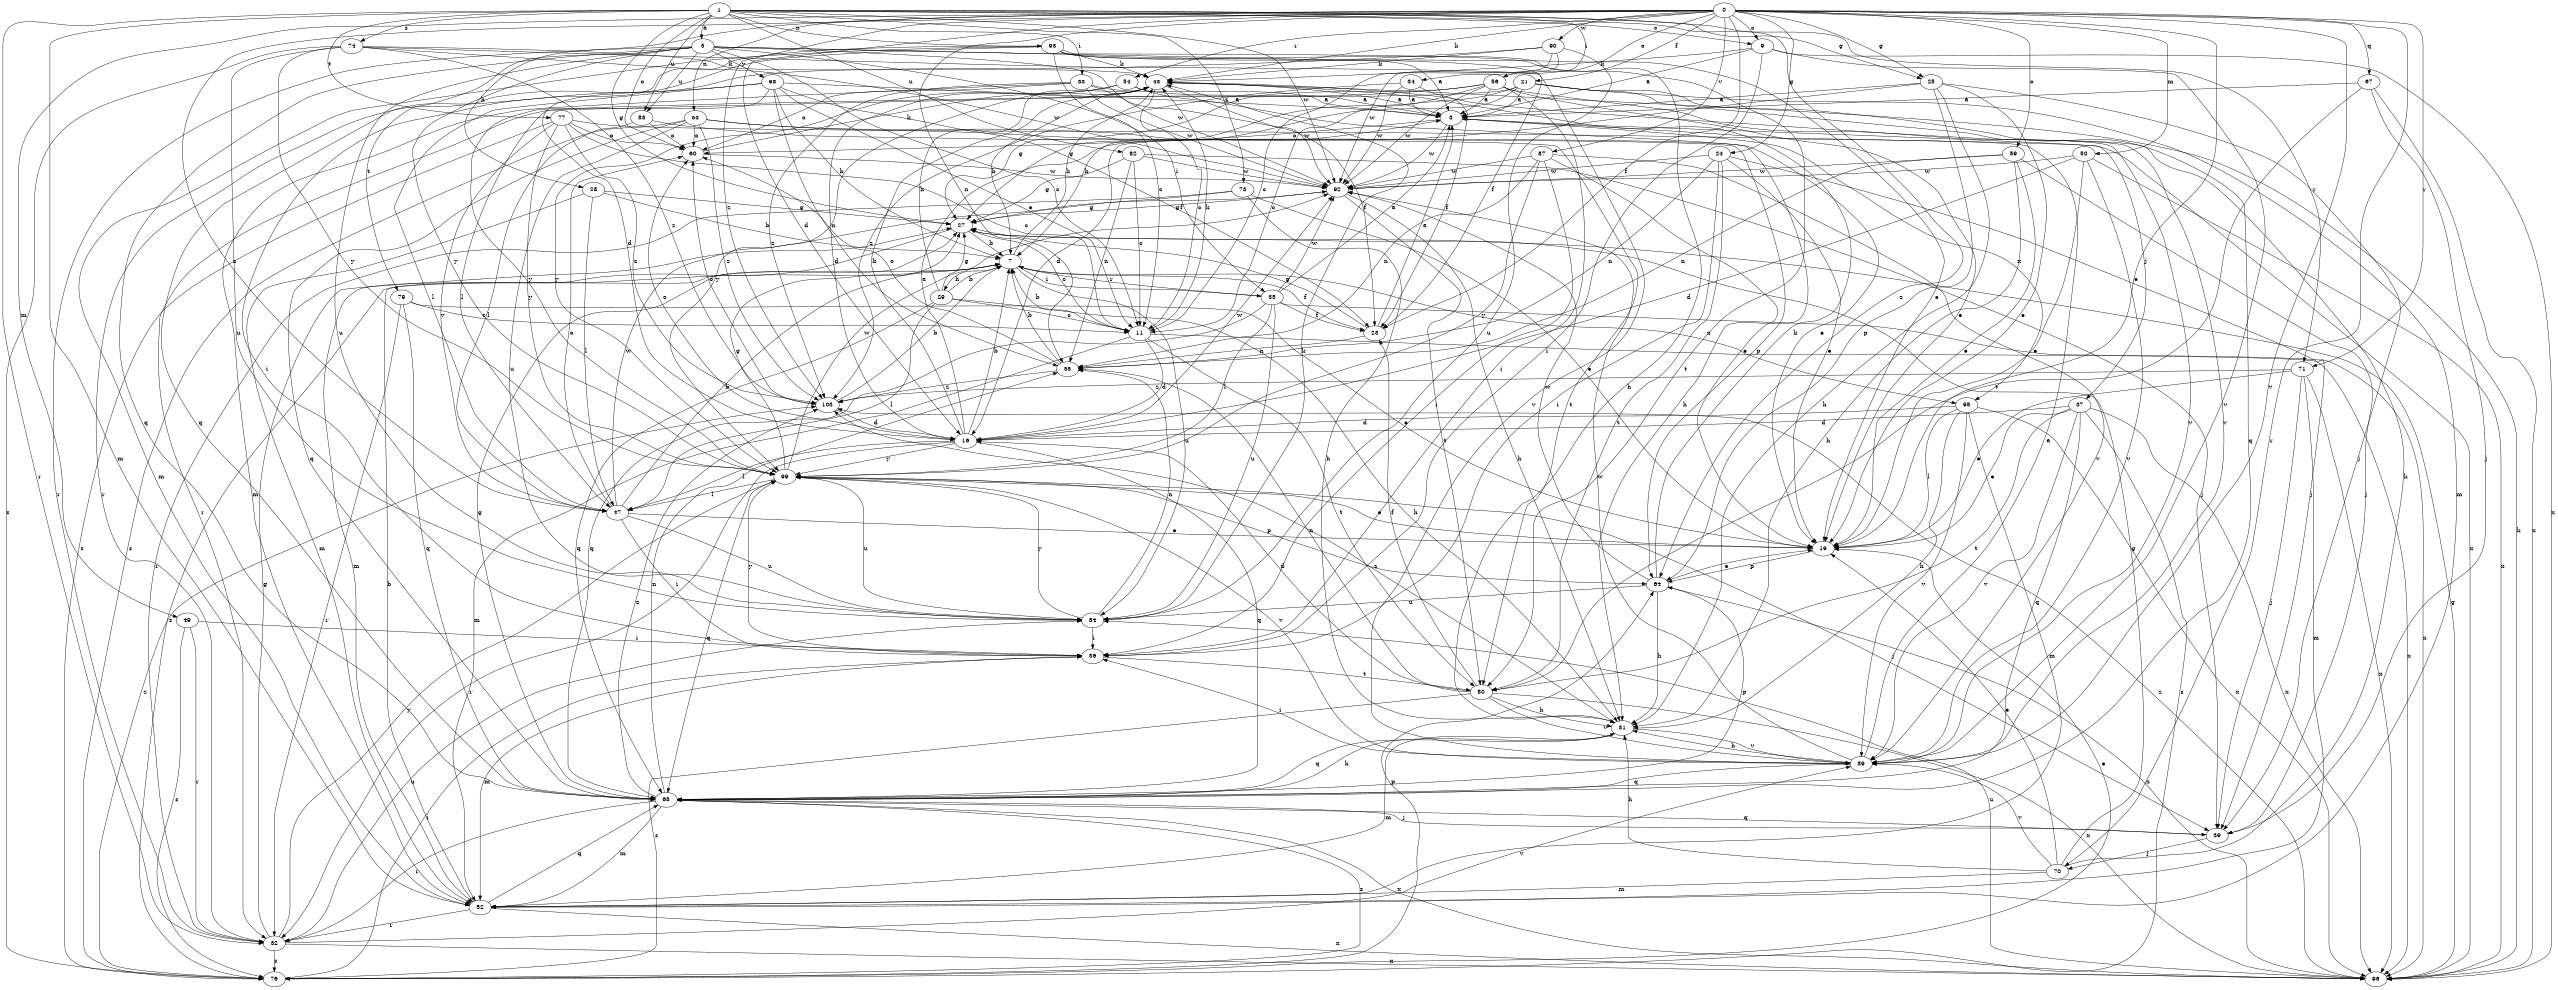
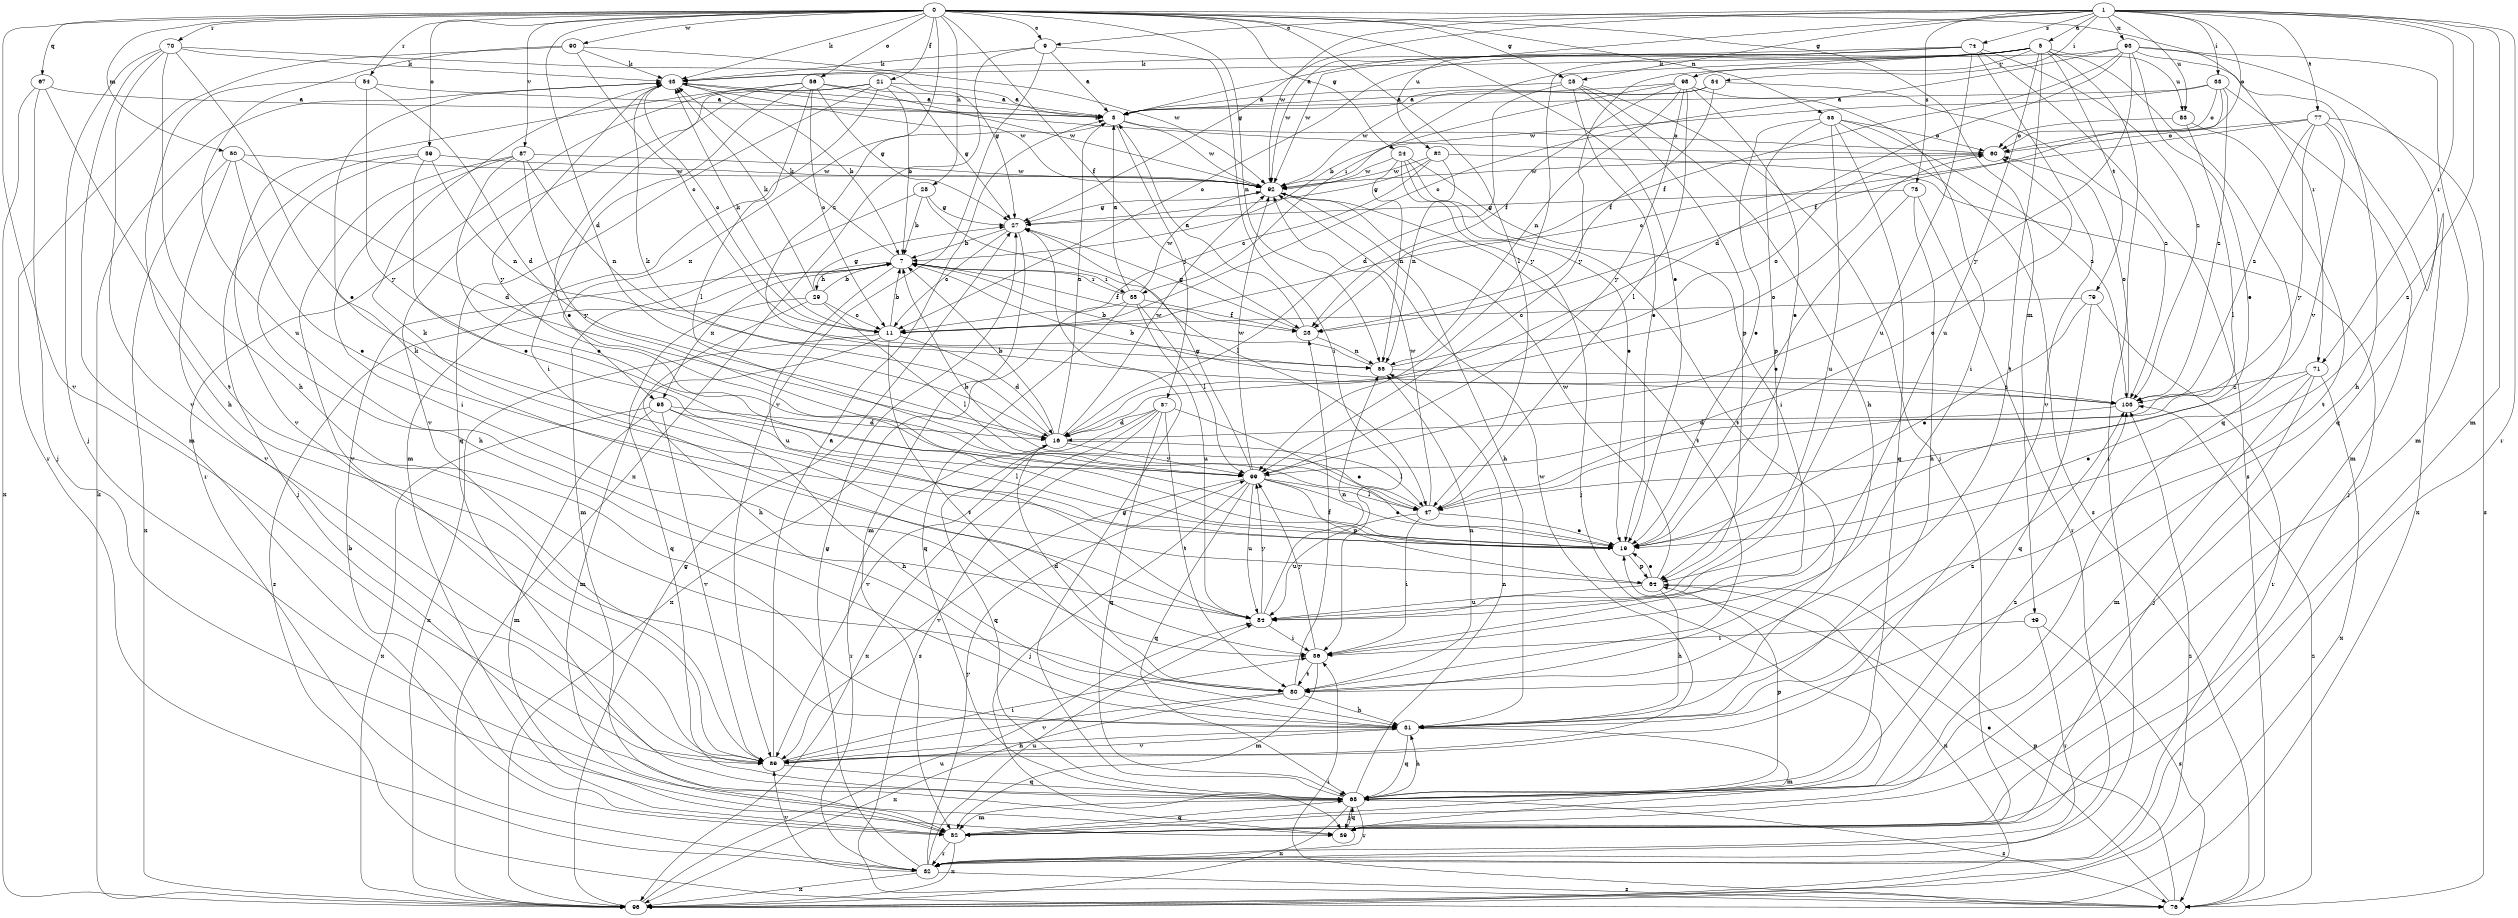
edge "98" -> "11": now "98" -> "19"
edge "0" -> "47": label "z" -> "l"
edge "93" -> "99": added, label "y"
edge "80" -> "76": removed, label "s"
edge "39" -> "70": reversed
